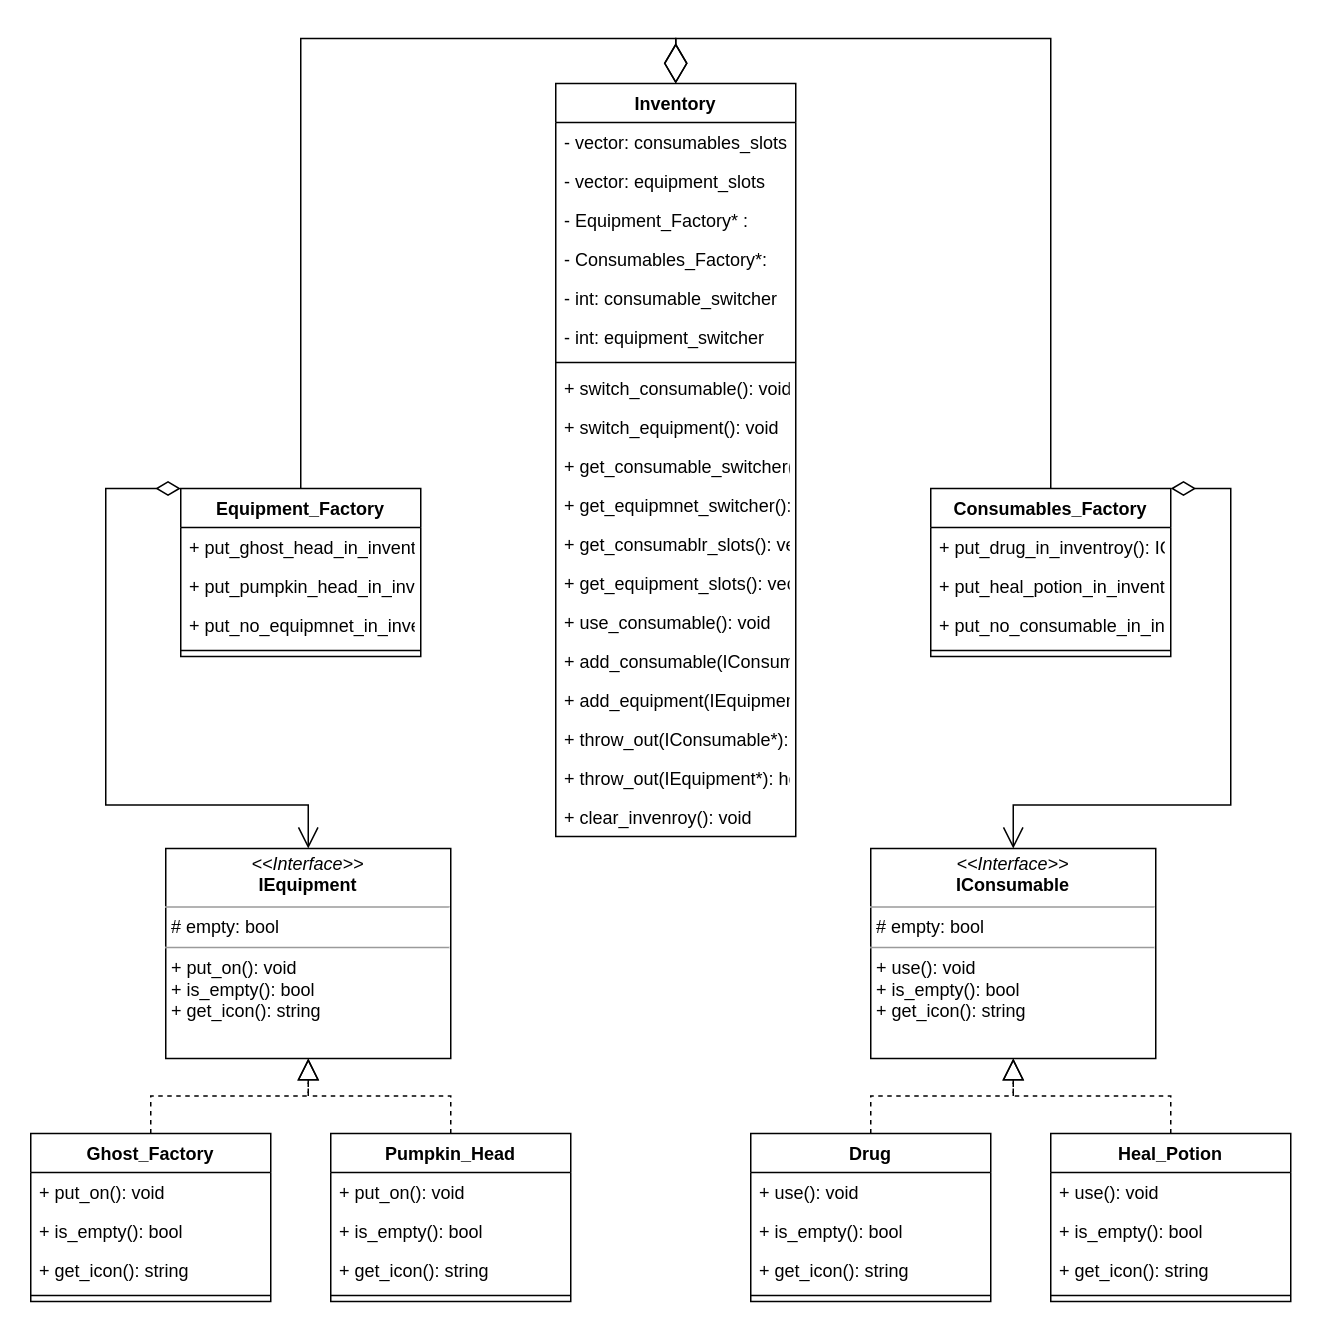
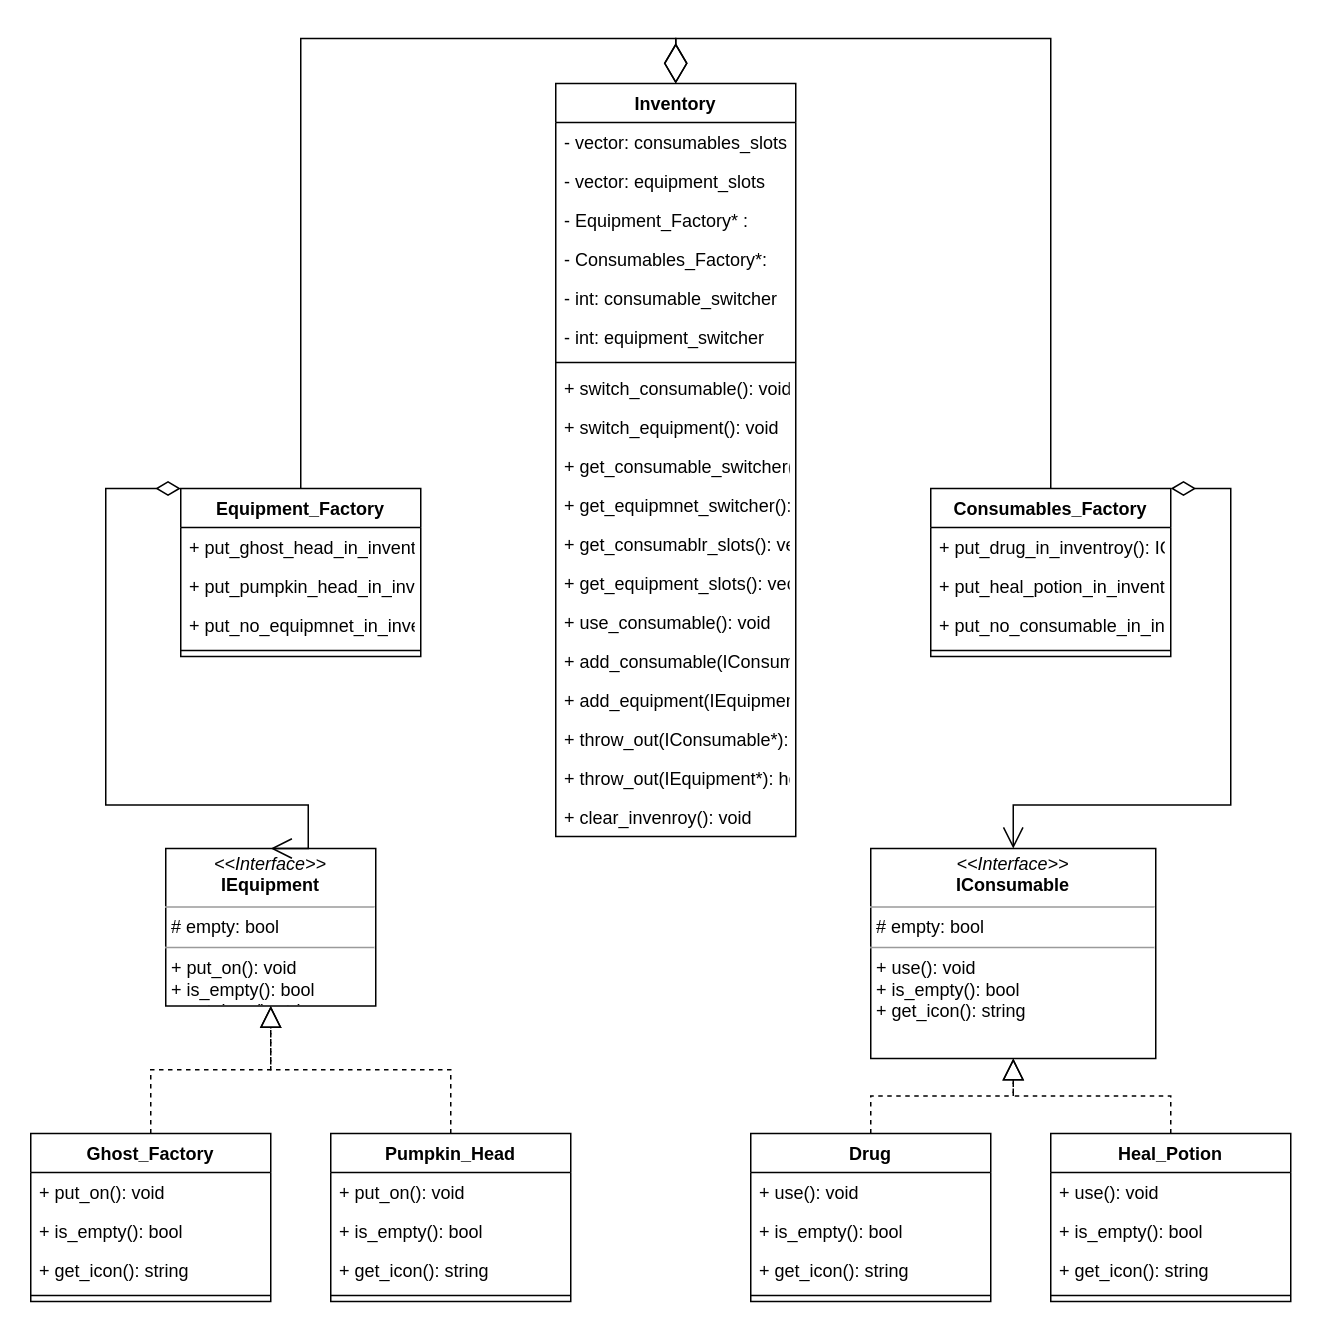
node "<<Interface>> IEquipment # empty: bool + put_on(): void + is_empty(): bool + get_icon(): string": size 285x210 -> 210x158
